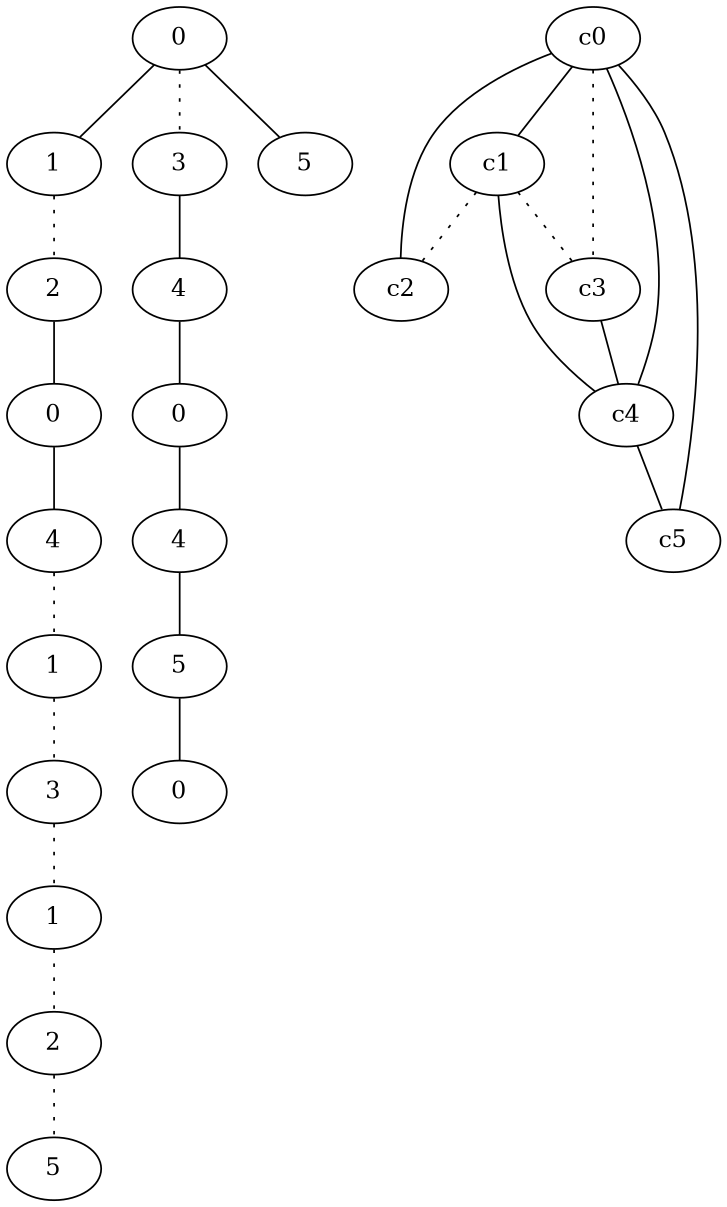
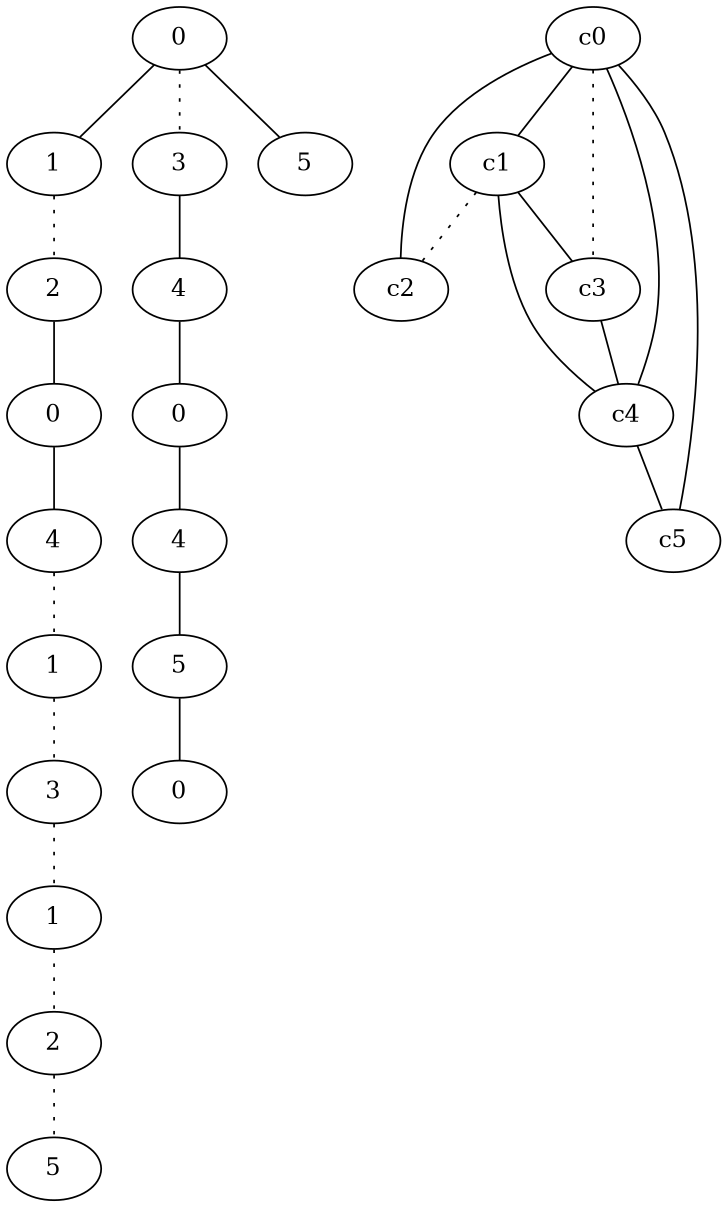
edge "c1" -- "c3": style dotted -> solid
